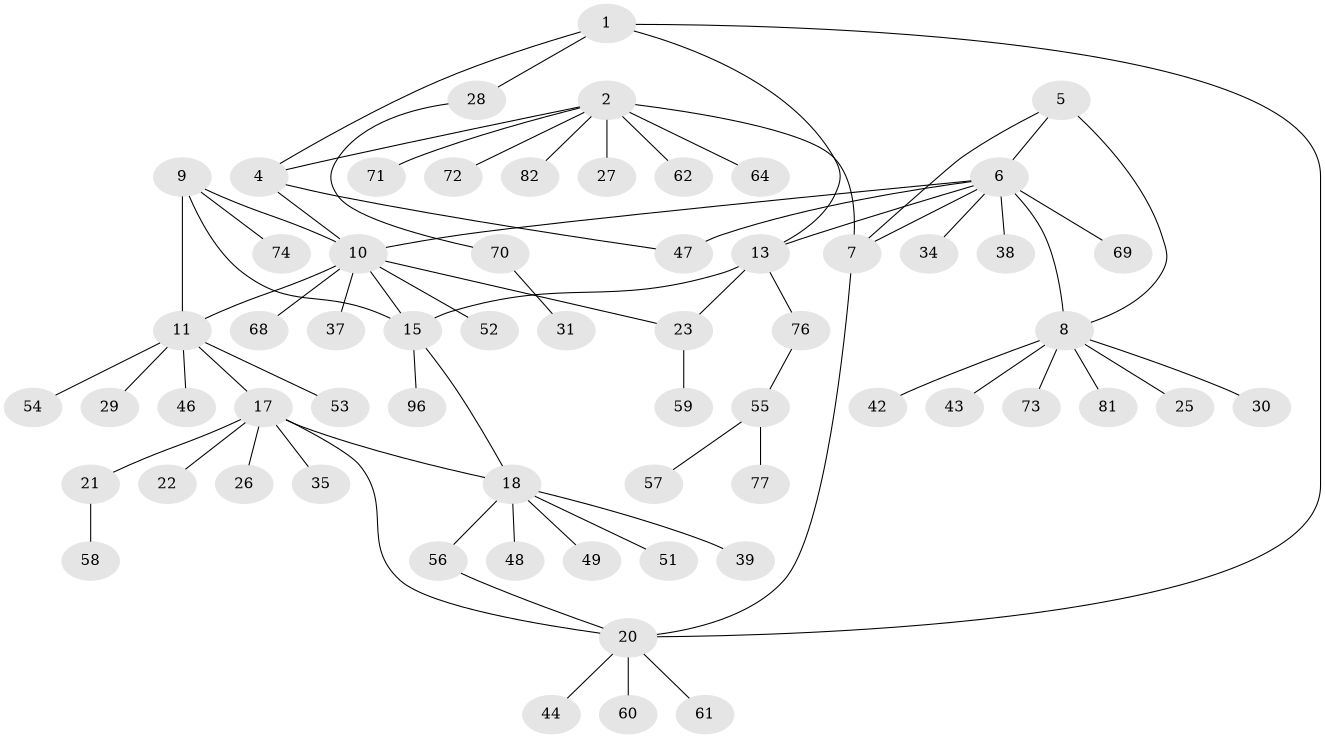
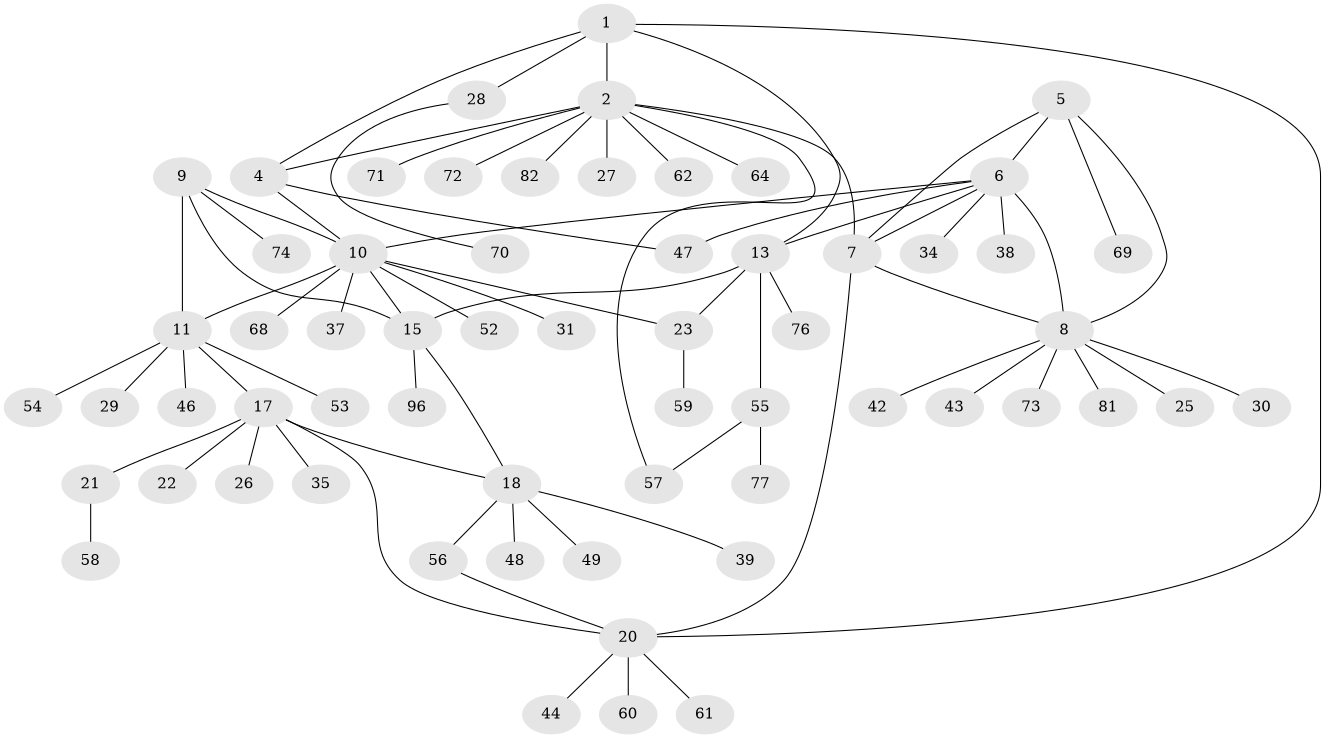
edge "1" -- "2": added
edge "6" -- "69": now "5" -- "69"
edge "2" -- "57": added
edge "70" -- "31": now "10" -- "31"
edge "7" -- "8": added
edge "76" -- "55": now "13" -- "55"
node "51": removed
